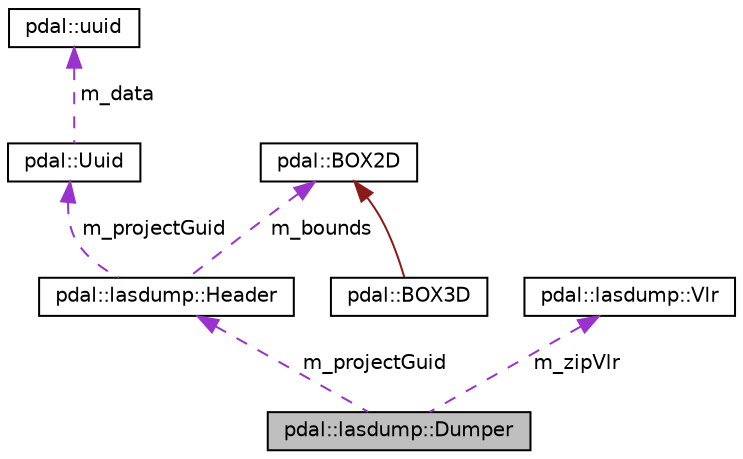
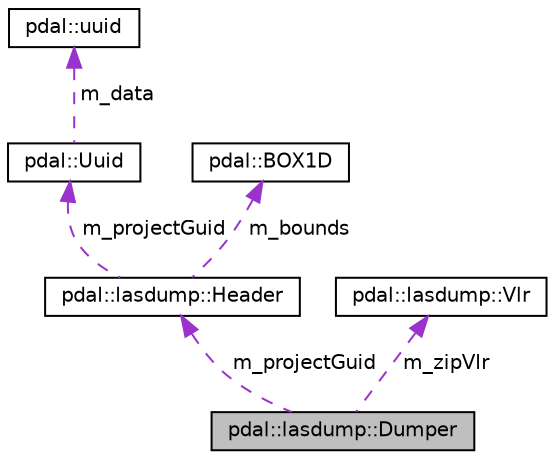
node "pdal::BOX2D": label "pdal::BOX2D" -> "pdal::BOX1D"
node "pdal::BOX3D": removed
